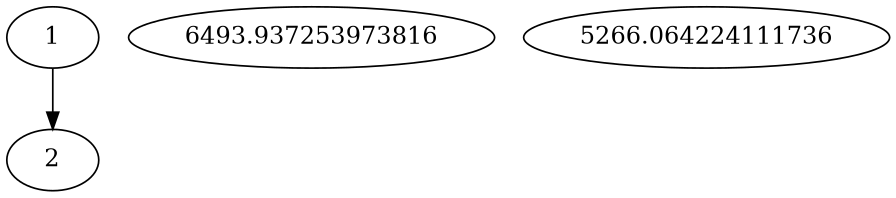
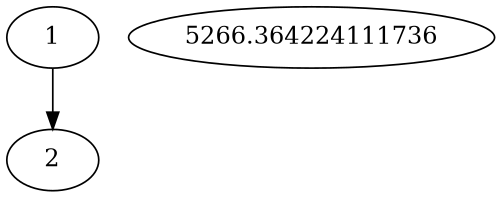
node "6493.937253973816": removed
node "5266.064224111736": label "5266.064224111736" -> "5266.364224111736"
